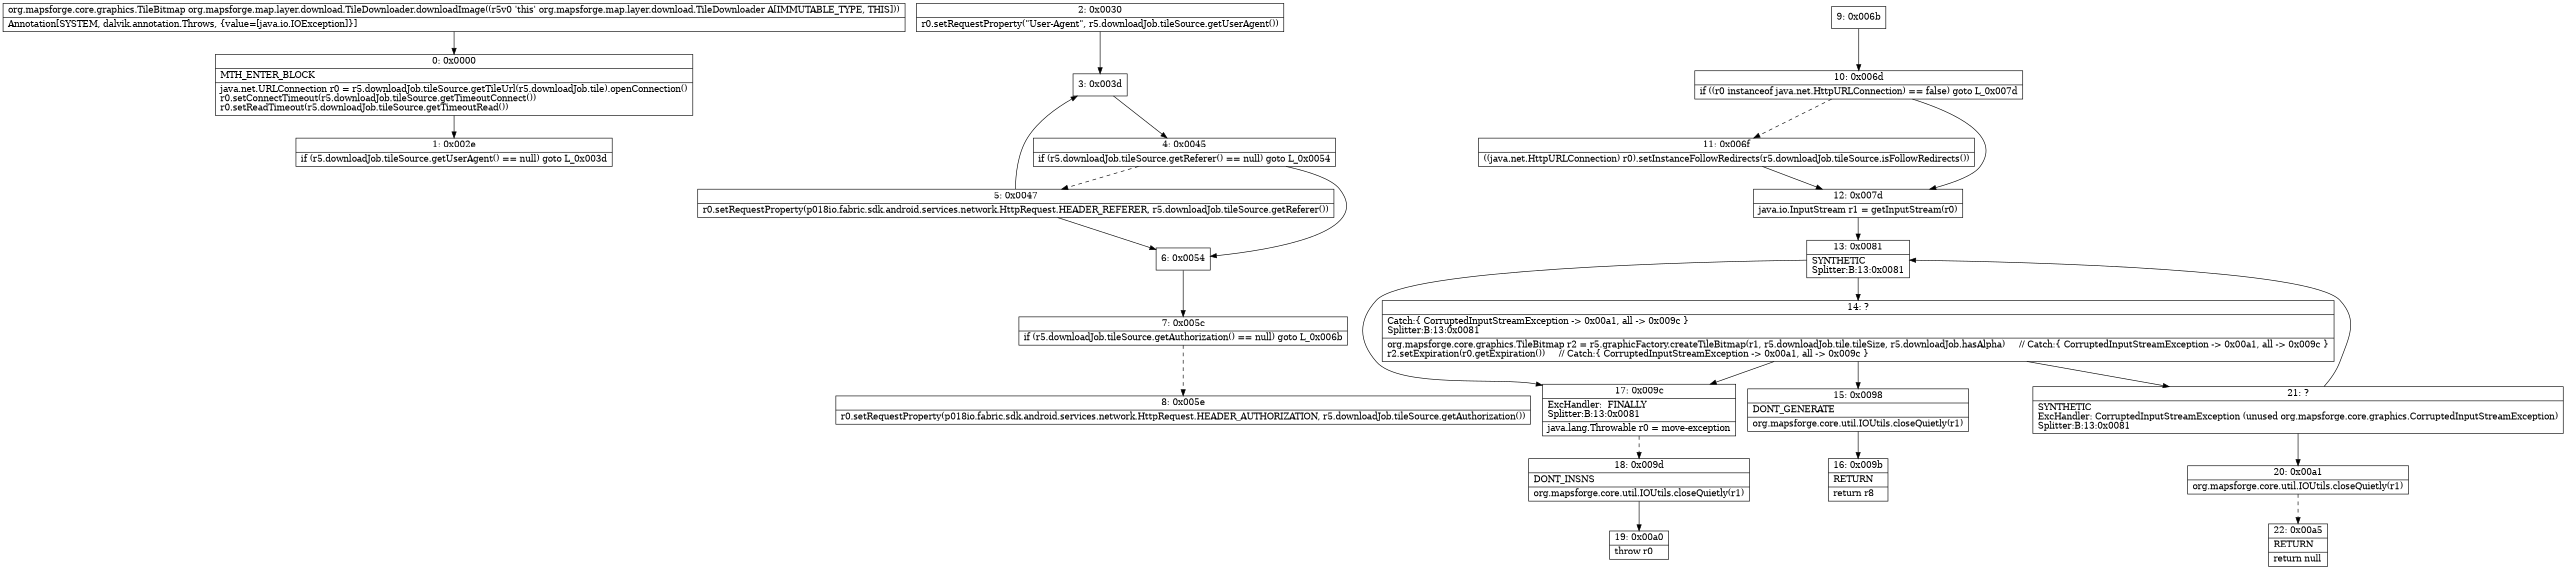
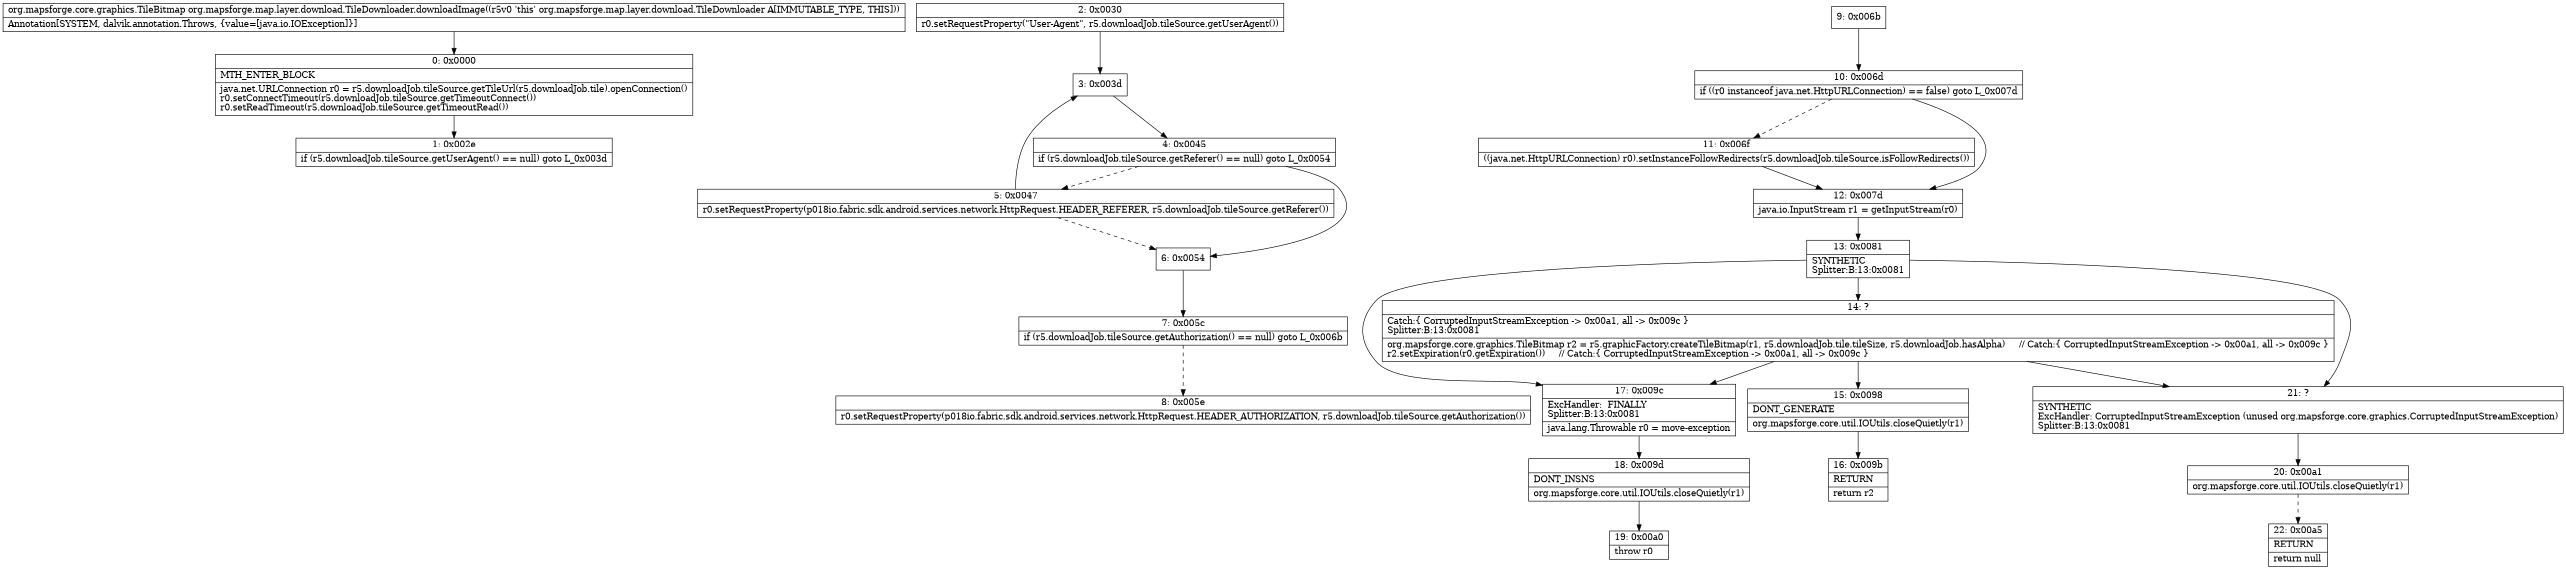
edge "5: 0x0047" -> "6: 0x0054": style solid -> dashed
edge "21: ?" -> "13: 0x0081": reversed
edge "17: 0x009c" -> "18: 0x009d": style dashed -> solid
node "16: 0x009b": text "return r8" -> "return r2"
